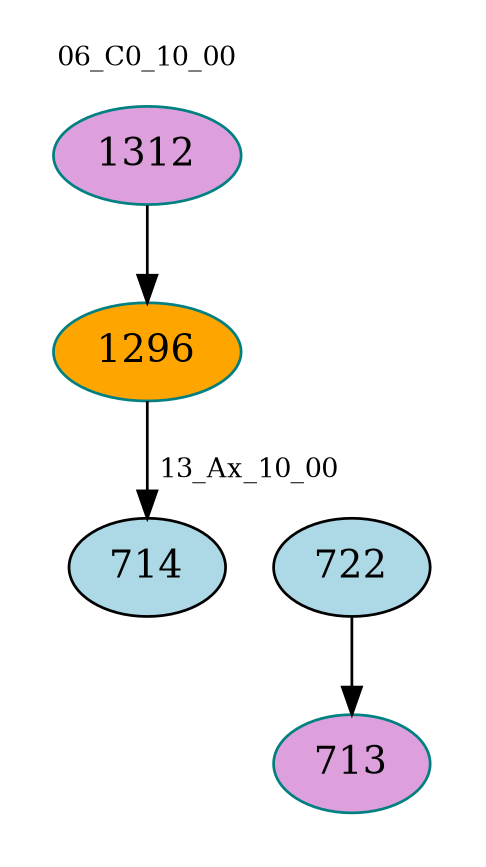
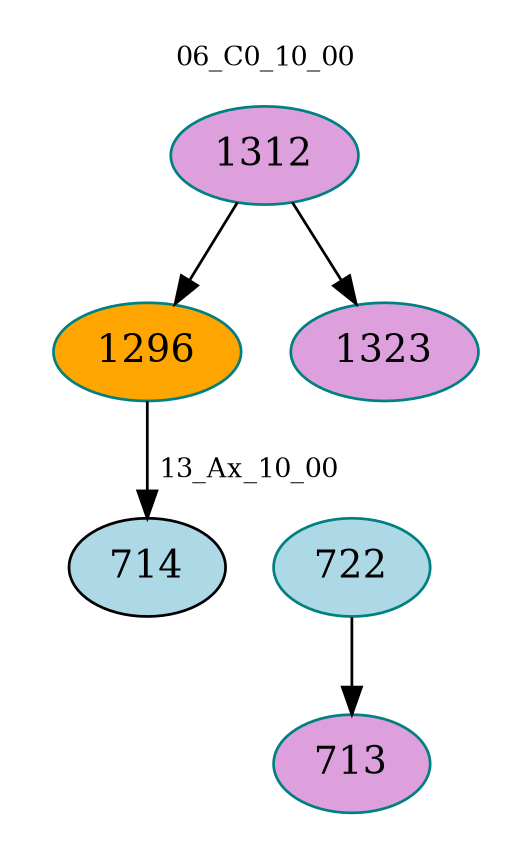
node "1323": added
node "722": color black -> teal
